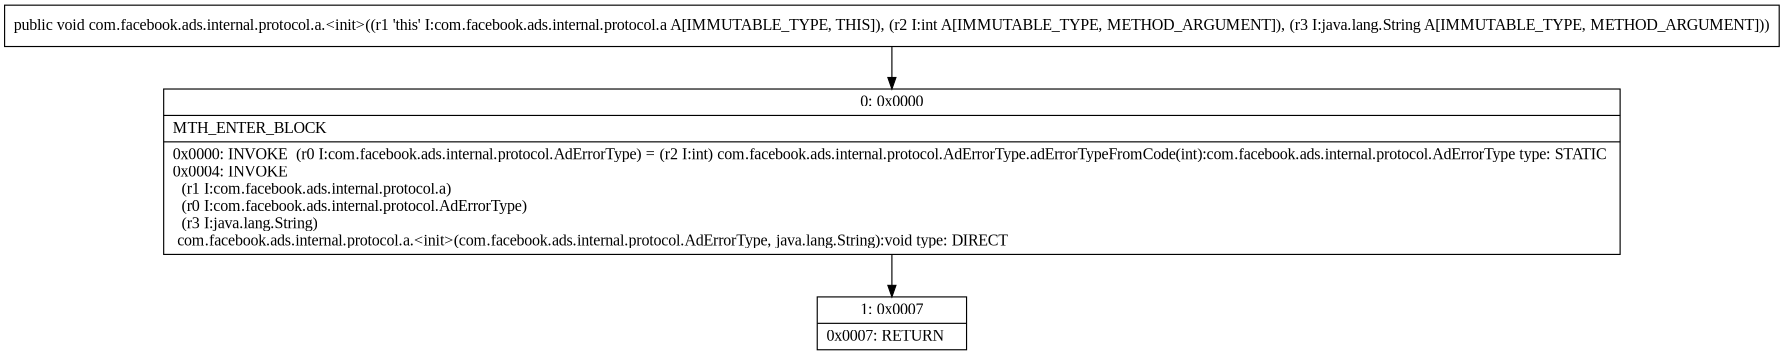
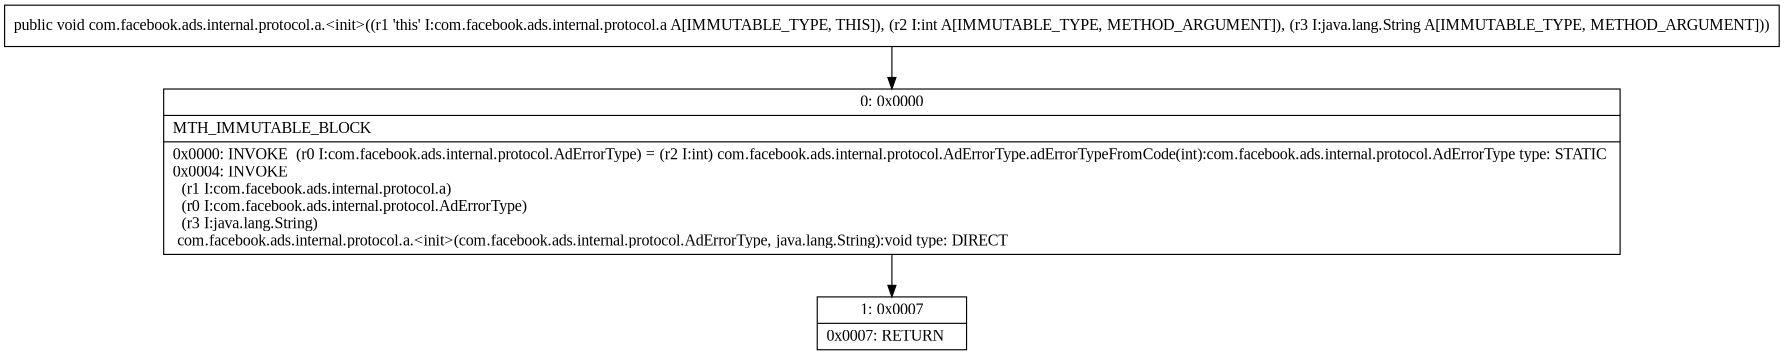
node "0: 0x0000": text "MTH_ENTER_BLOCK" -> "MTH_IMMUTABLE_BLOCK"
